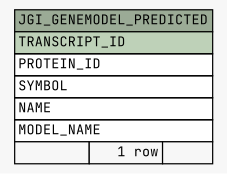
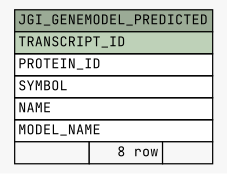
node "JGI_GENEMODEL_PREDICTED": text "1 row" -> "8 row"
